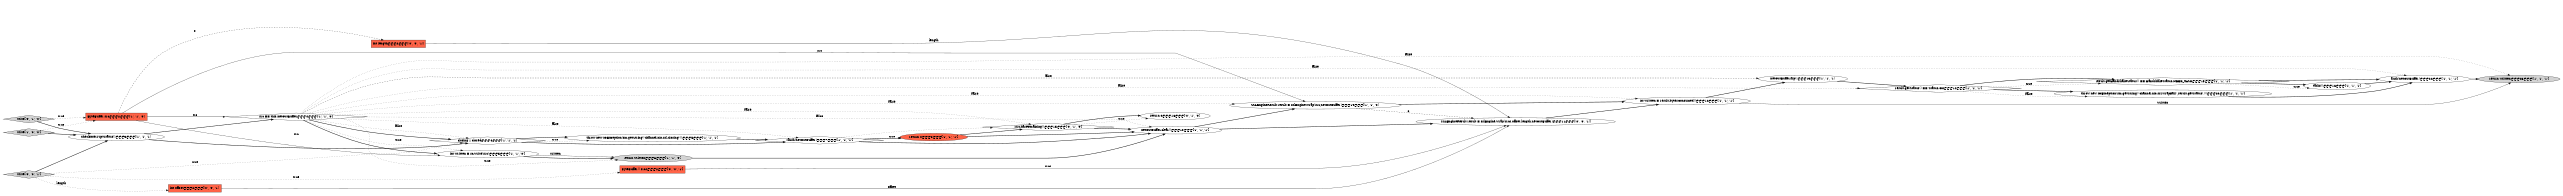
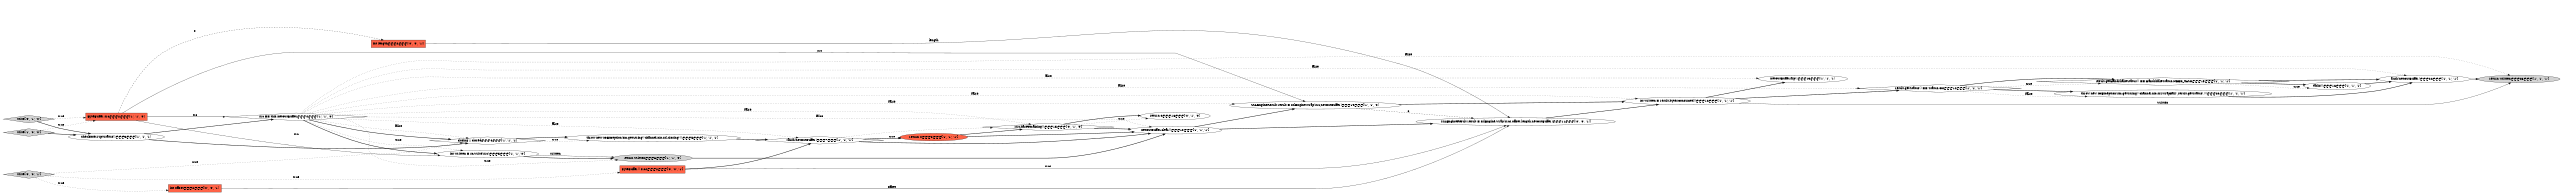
edge "src == this.netOutBuffer@@@4@@@['1', '1', '0']" -> "netOutBuffer.flip()@@@13@@@['1', '1', '1']": style dashed -> dotted
edge "netOutBuffer.flip()@@@13@@@['1', '1', '1']" -> "result.getStatus() == Status.OK@@@14@@@['1', '1', '1']": now "int written = result.bytesConsumed()@@@12@@@['1', '1', '1']" -> "result.getStatus() == Status.OK@@@14@@@['1', '1', '1']"
edge "closing || closed@@@4@@@['1', '1', '1']" -> "!flush(netOutBuffer)@@@7@@@['1', '1', '1']": now "ByteBuffer(( srcs@@@2@@@['0', '0', '1']" -> "!flush(netOutBuffer)@@@7@@@['1', '1', '1']"
edge "write['0', '0', '1']" -> "checkInterruptStatus()@@@3@@@['1', '1', '1']": removed
edge "write['0', '0', '1']" -> "int offset@@@2@@@['0', '0', '1']": label "length" -> "true"
